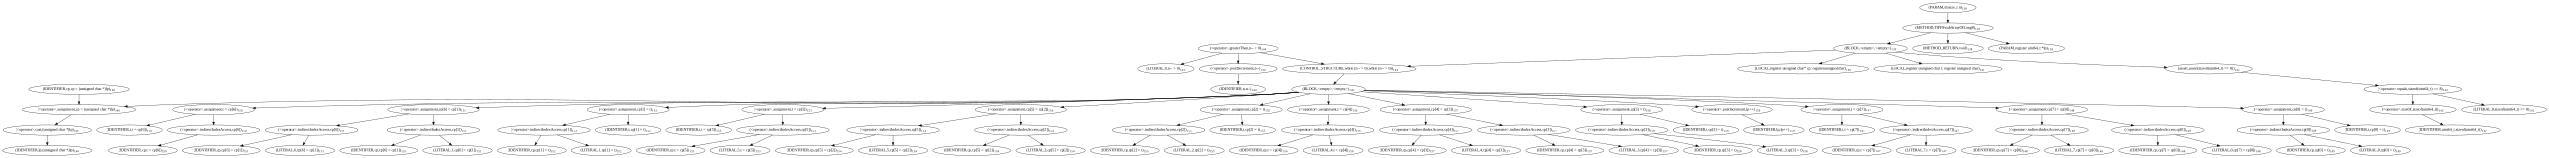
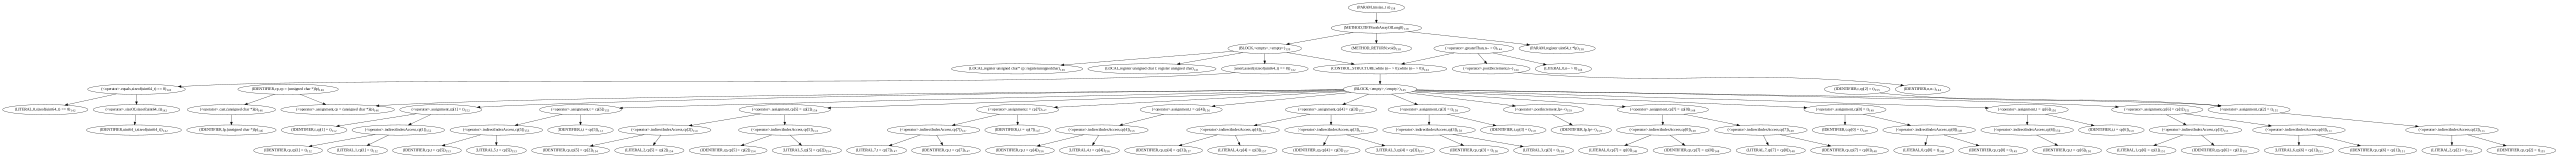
edge "(<operator>.assignment,cp[2] = t)" -> "(IDENTIFIER,t,cp[2] = t)": reversed
edge "(<operator>.assignment,cp = (unsigned char *)lp)" -> "(<operator>.cast,(unsigned char *)lp)": now "(IDENTIFIER,cp,cp = (unsigned char *)lp)" -> "(<operator>.cast,(unsigned char *)lp)"
